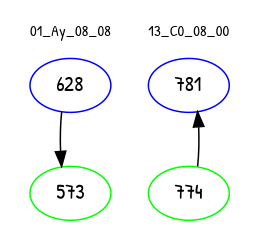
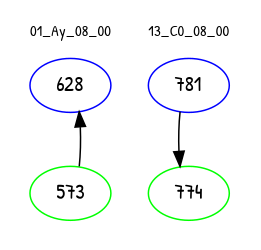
cluster "01_Ay_08_08": label "01_Ay_08_08" -> "01_Ay_08_00"
edge "628" -> "573": reversed
edge "774" -> "781": reversed
